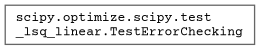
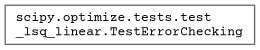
node "scipy.optimize.scipy.test _lsq_linear.TestErrorChecking": label "scipy.optimize.scipy.test _lsq_linear.TestErrorChecking" -> "scipy.optimize.tests.test _lsq_linear.TestErrorChecking"
